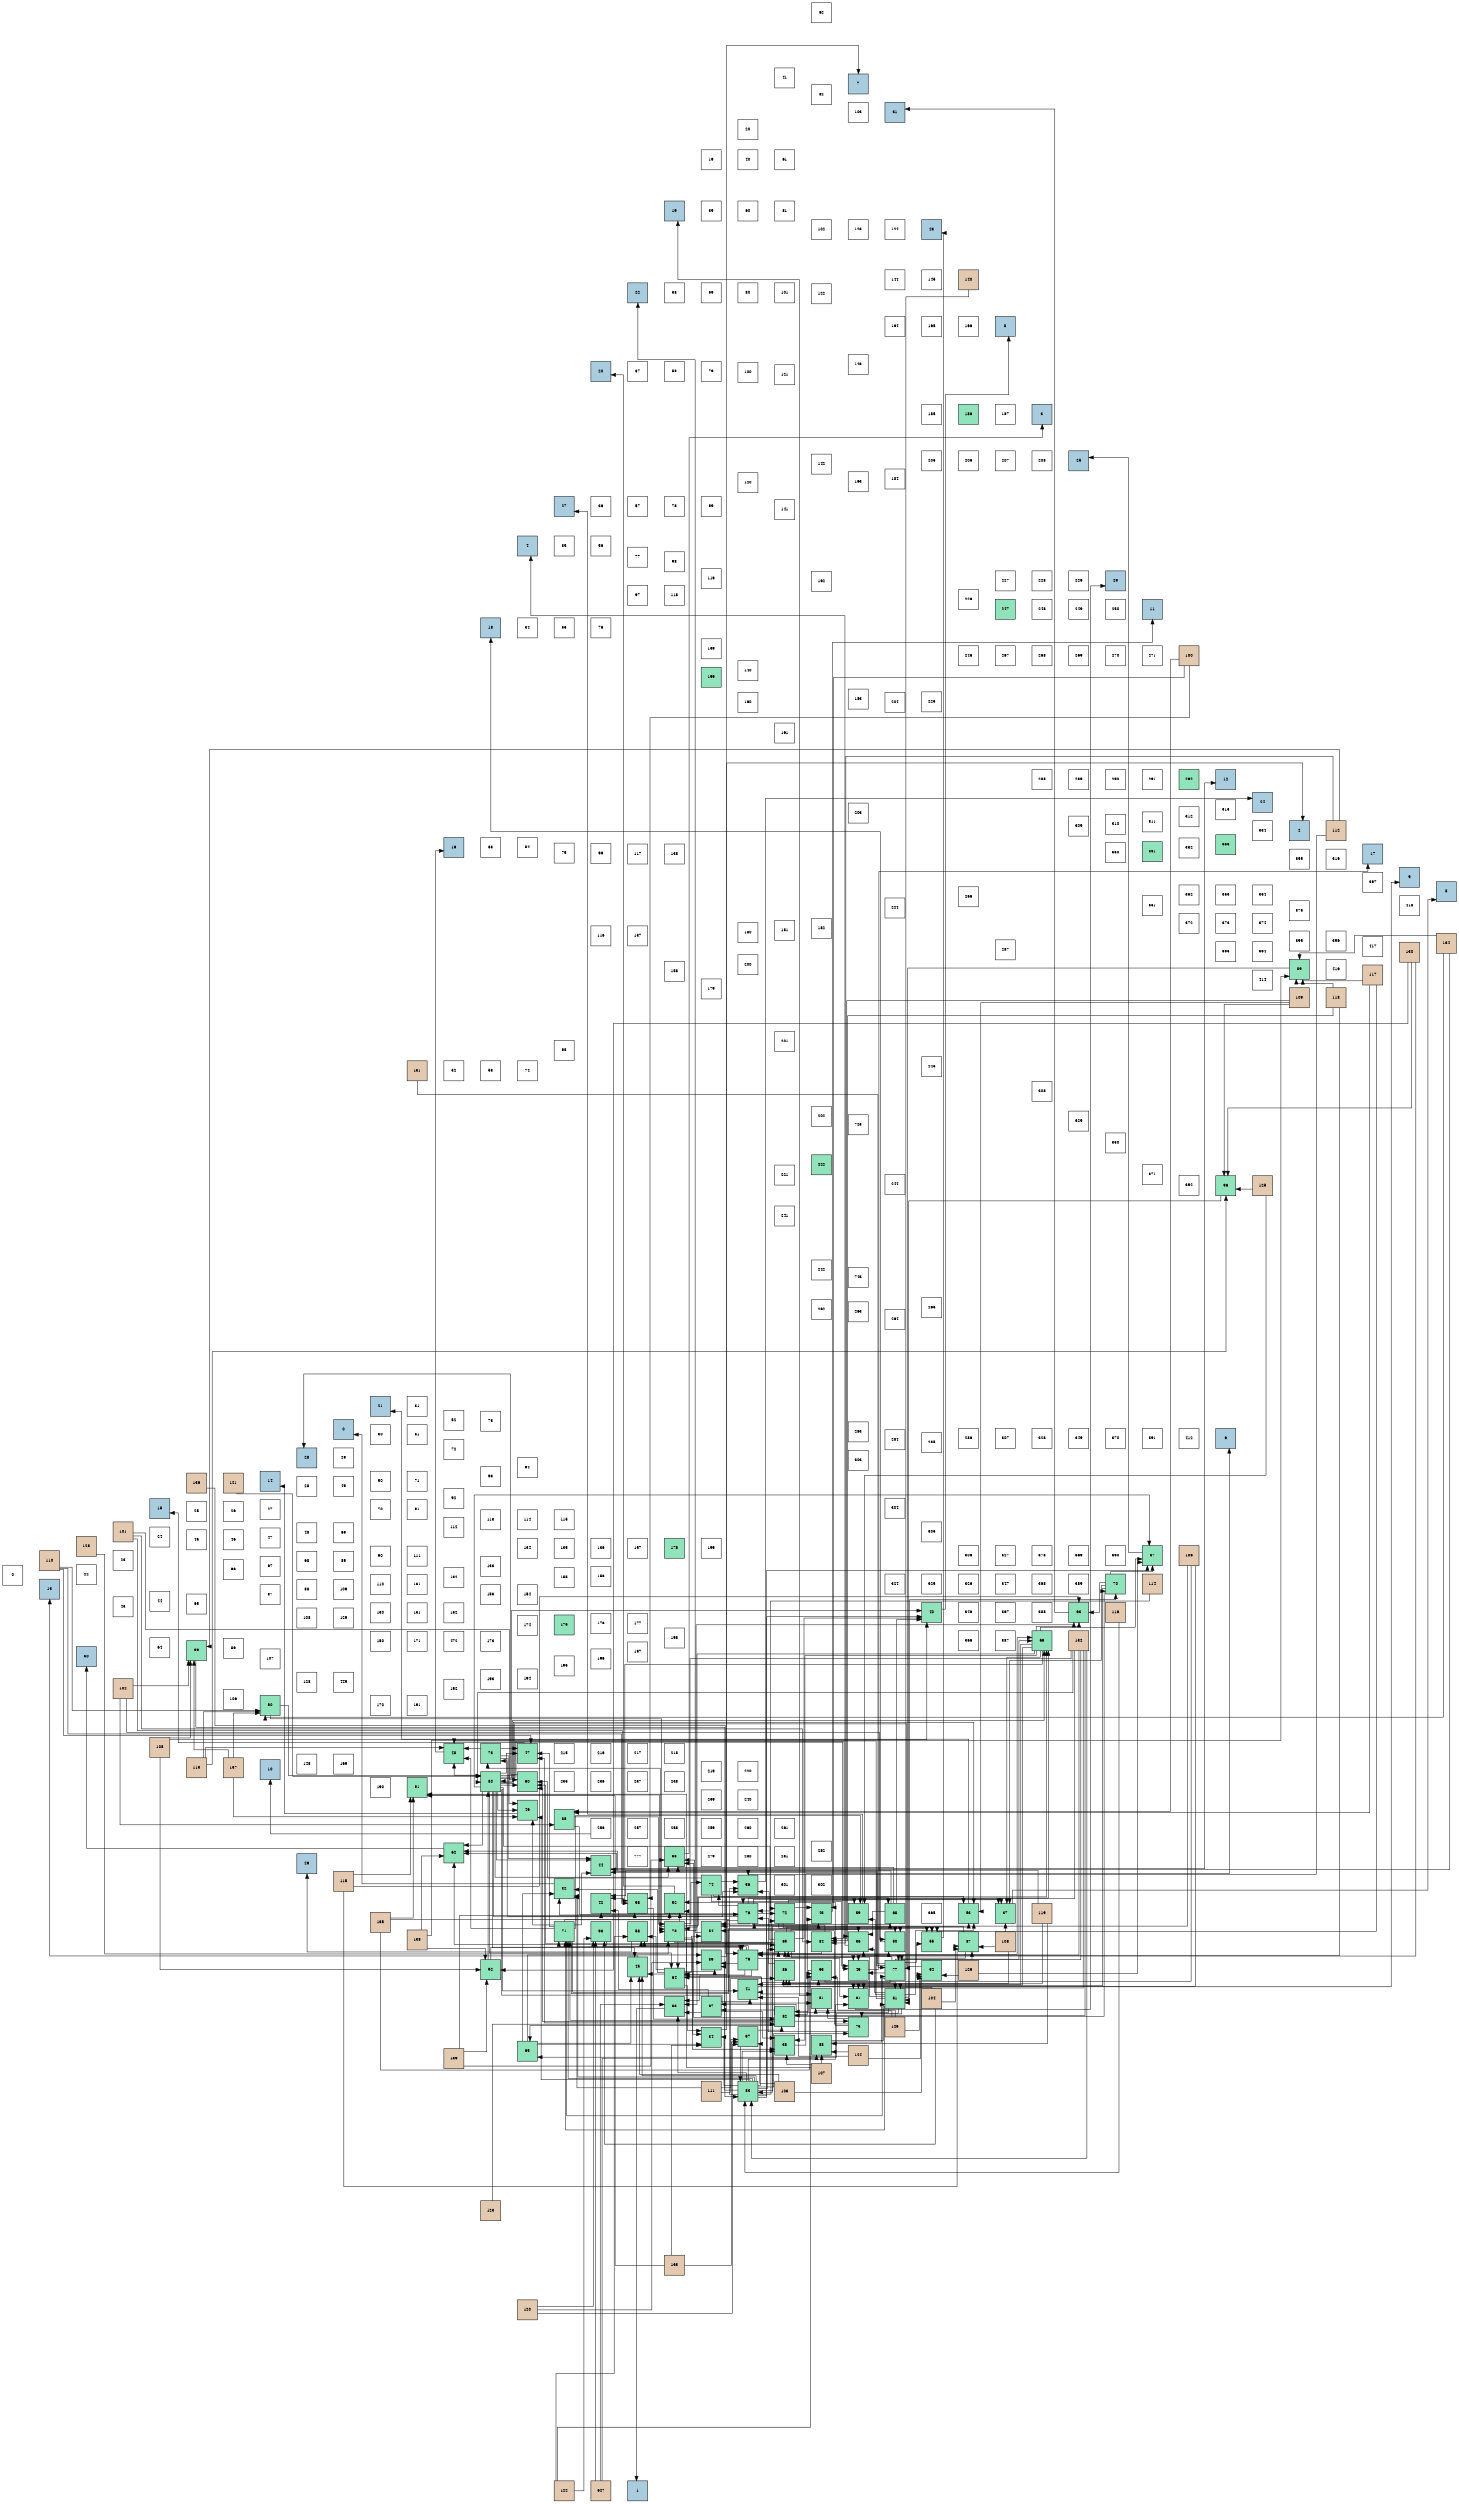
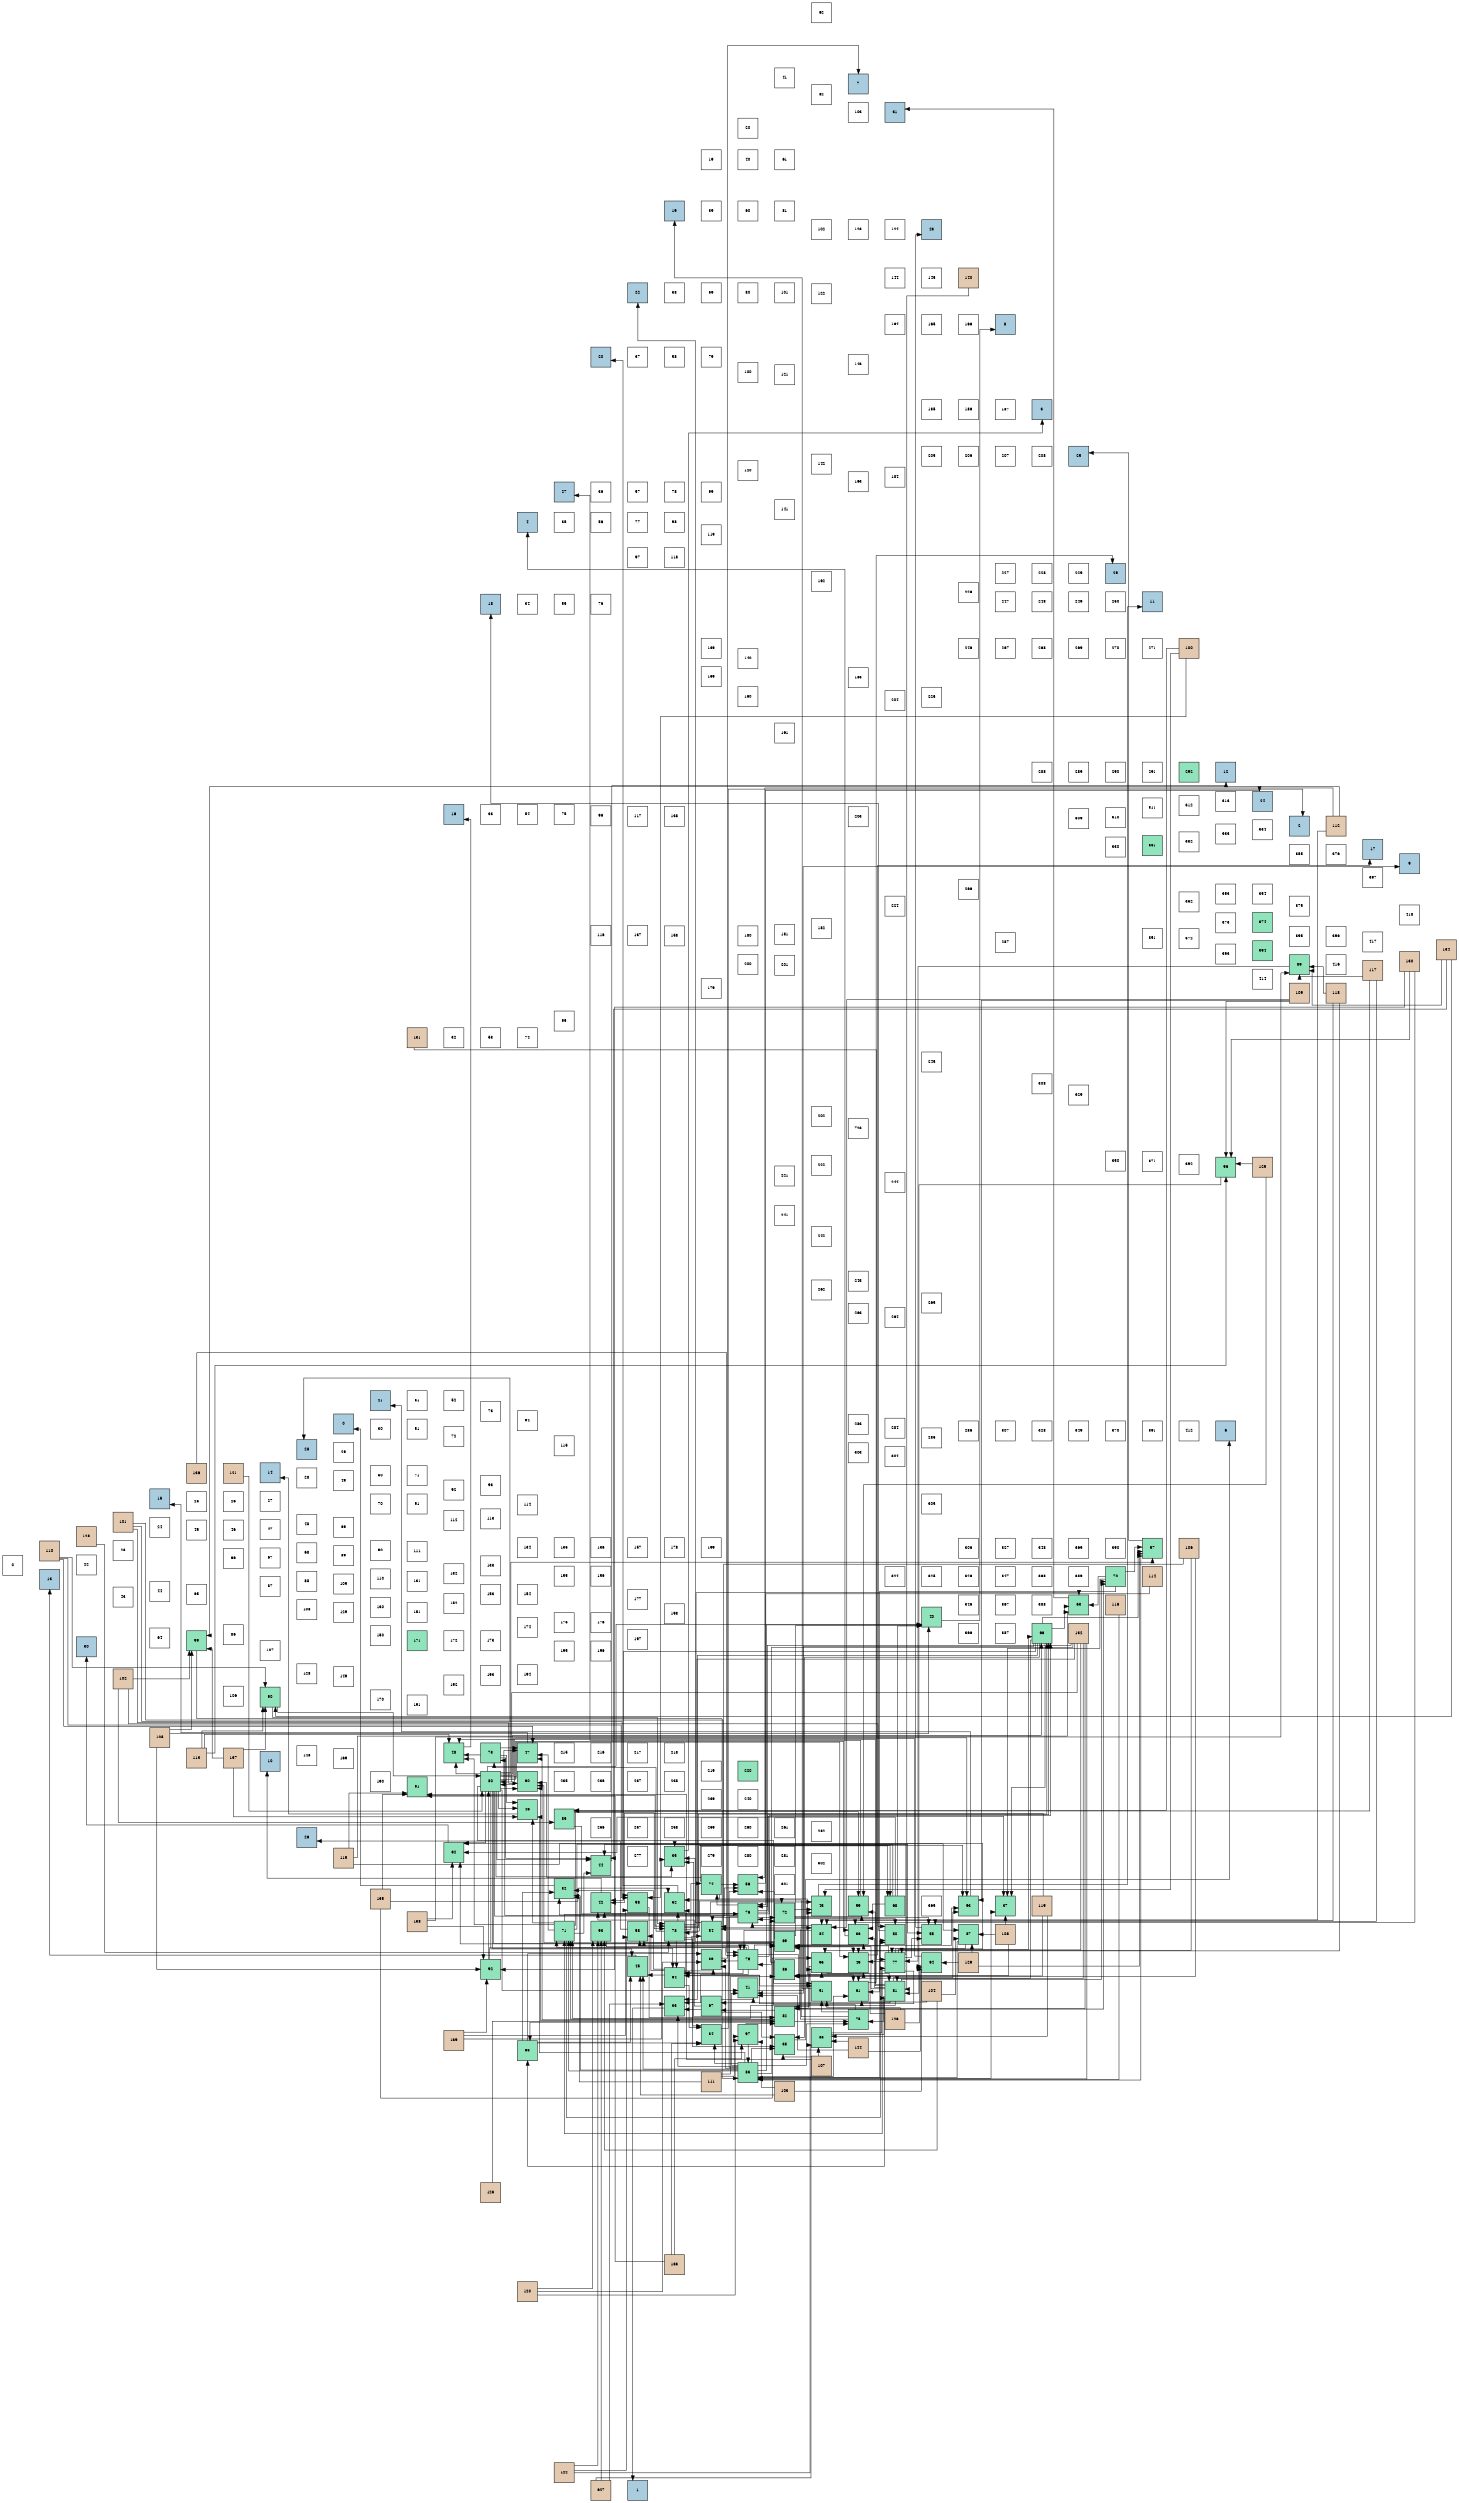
node "186": fillcolor #91e3bb -> #ffffff
node "247": fillcolor #91e3bb -> #ffffff
node "159": fillcolor #91e3bb -> #ffffff
node "333": fillcolor #91e3bb -> #ffffff
node "316": label "316" -> "376"
node "5": removed
node "374": fillcolor #ffffff -> #91e3bb
node "394": fillcolor #ffffff -> #91e3bb
node "222": fillcolor #91e3bb -> #ffffff
node "743": label "743" -> "243"
node "178": fillcolor #91e3bb -> #ffffff
node "378": label "378" -> "348"
node "175": fillcolor #91e3bb -> #ffffff
node "171": fillcolor #ffffff -> #91e3bb
node "472": label "472" -> "172"
node "449": label "449" -> "149"
node "220": fillcolor #ffffff -> #91e3bb
edge "256" -> "10": now "42" -> "10"
node "777": label "777" -> "277"
